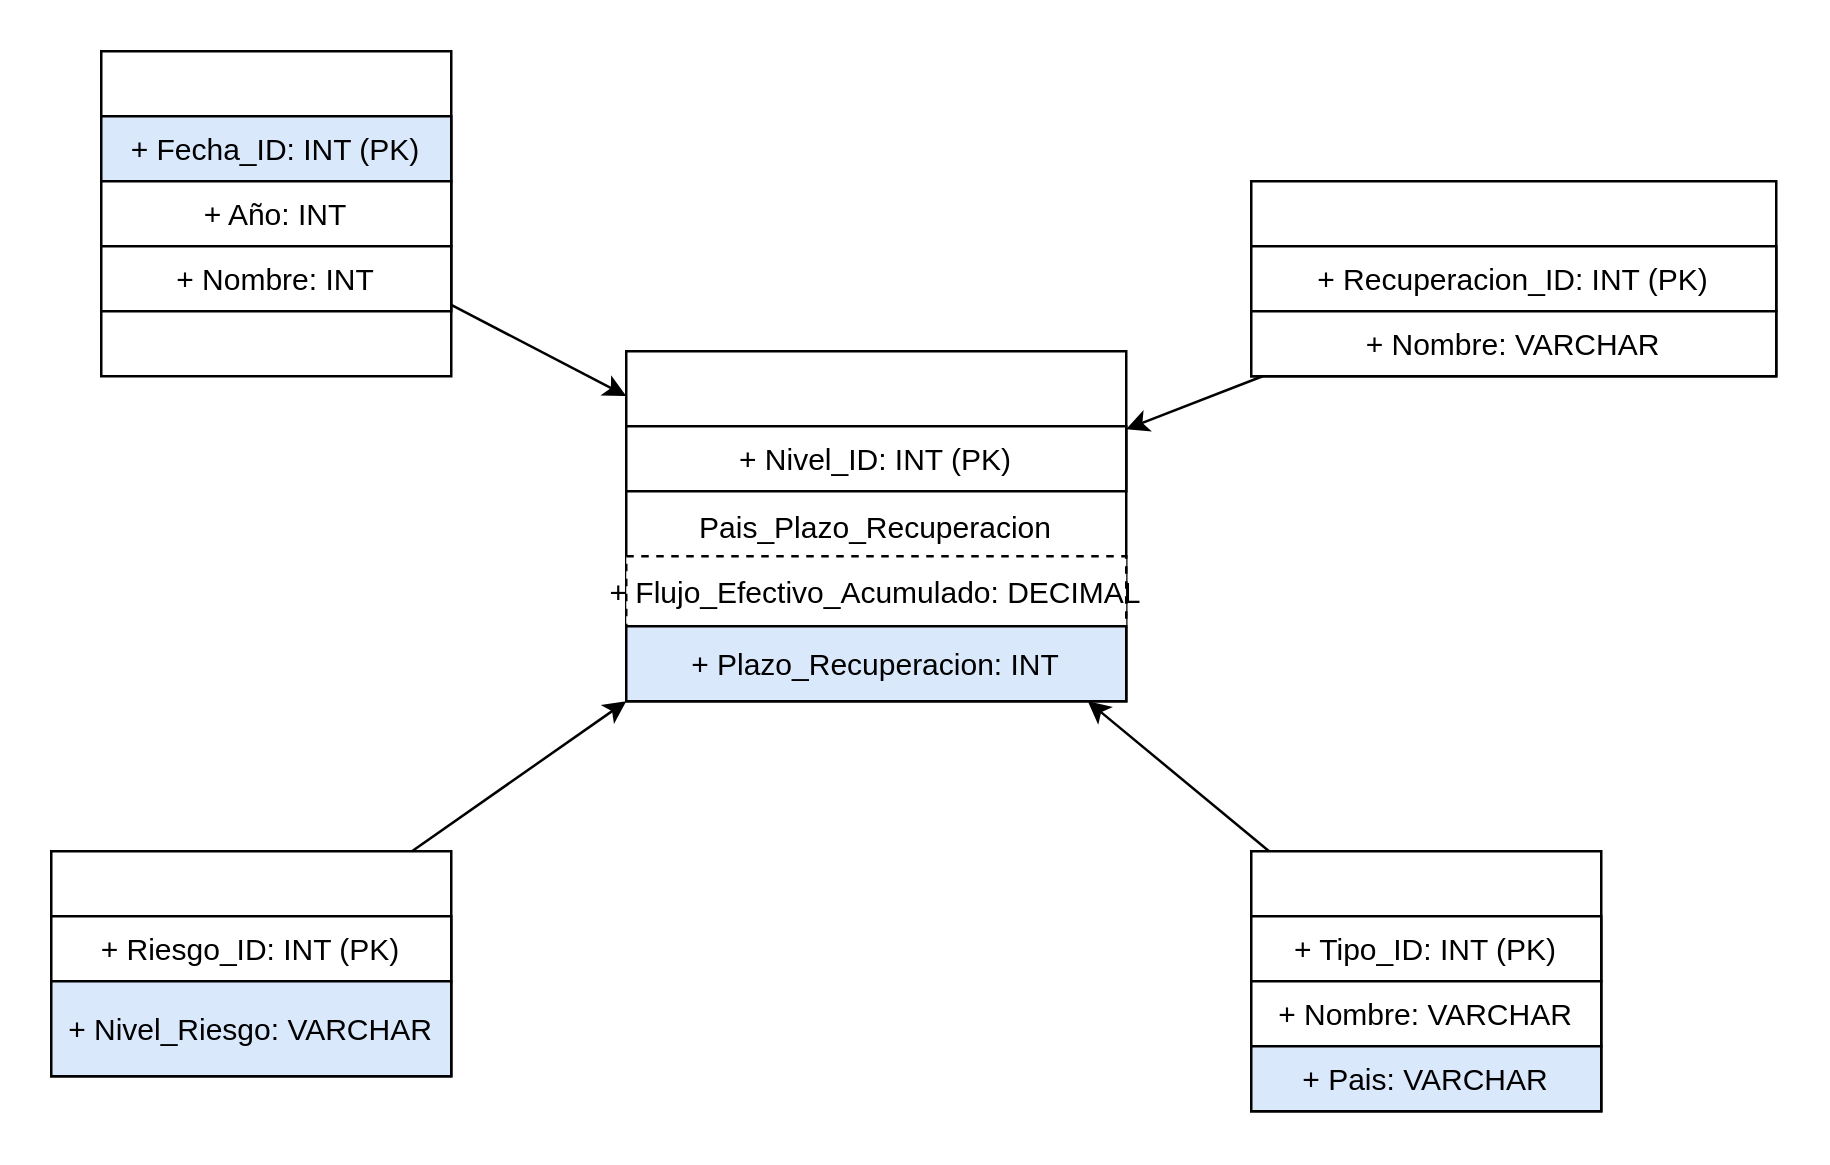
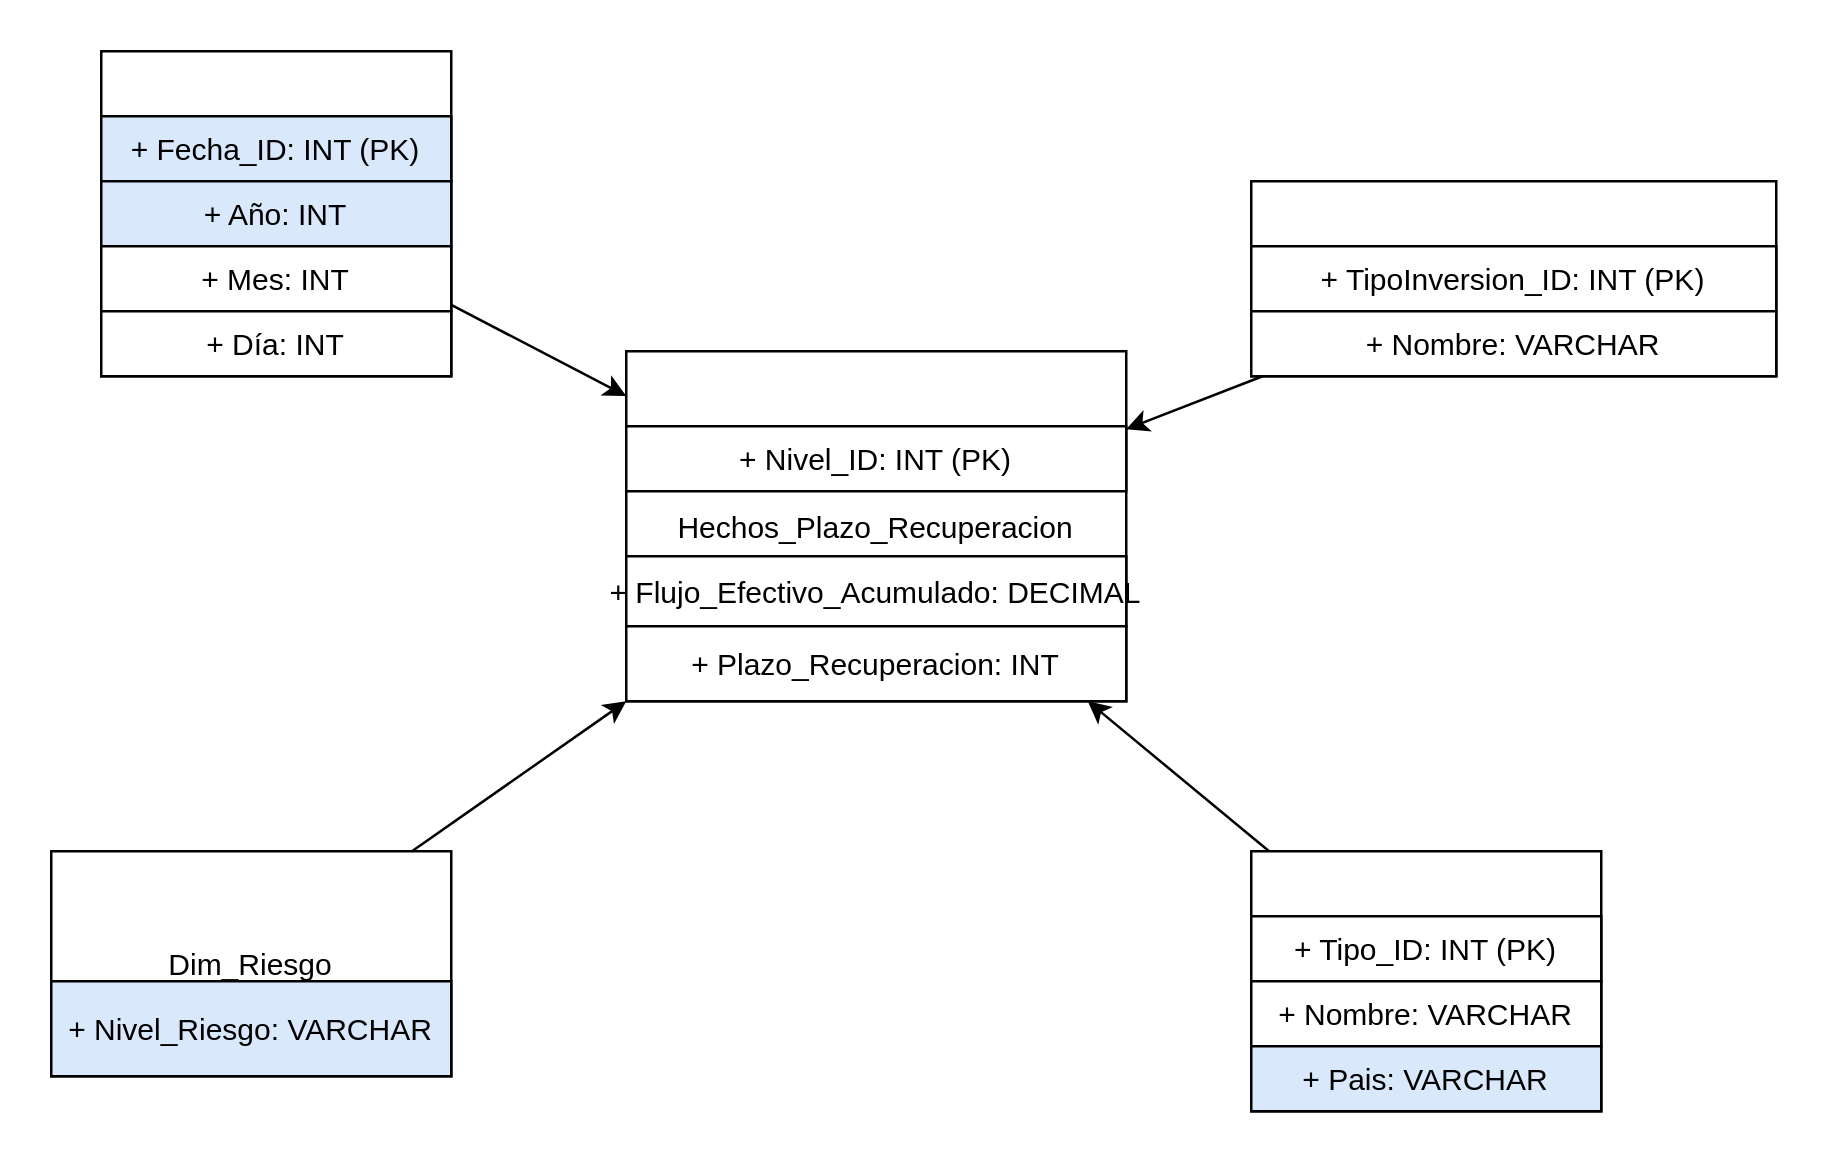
node "+ Año: INT": fillcolor #ffffff -> #dae8fc
node "+ Nombre: INT": label "+ Nombre: INT" -> "+ Mes: INT"
node "+ Recuperacion_ID: INT (PK)": label "+ Recuperacion_ID: INT (PK)" -> "+ TipoInversion_ID: INT (PK)"
node "+ Día: INT": added
node "Pais_Plazo_Recuperacion": label "Pais_Plazo_Recuperacion" -> "Hechos_Plazo_Recuperacion"
node "+ Flujo_Efectivo_Acumulado: DECIMAL": style dashed -> solid
node "+ Plazo_Recuperacion: INT": fillcolor #dae8fc -> #ffffff
node "+ Riesgo_ID: INT (PK)": removed
